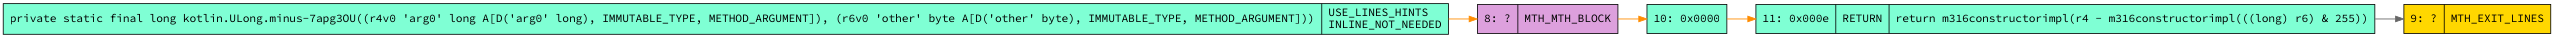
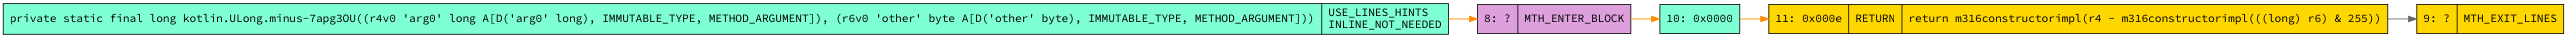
node "8: ?": text "MTH_MTH_BLOCK" -> "MTH_ENTER_BLOCK"
node "11: 0x000e": fillcolor aquamarine -> gold
